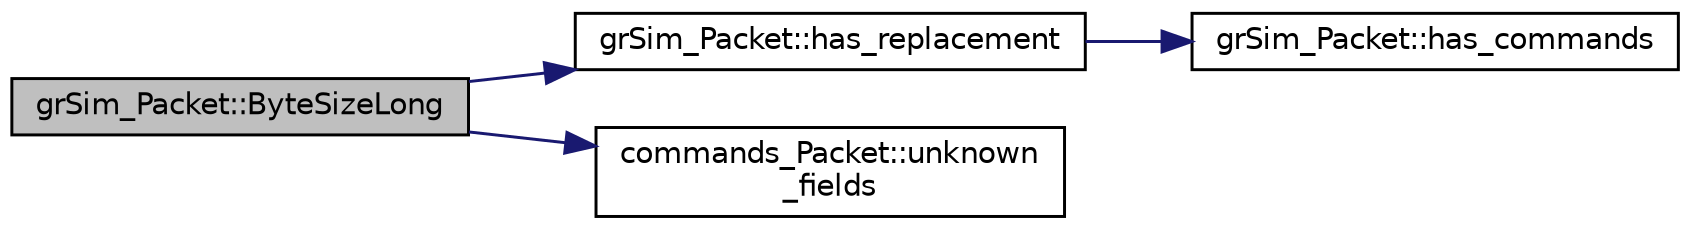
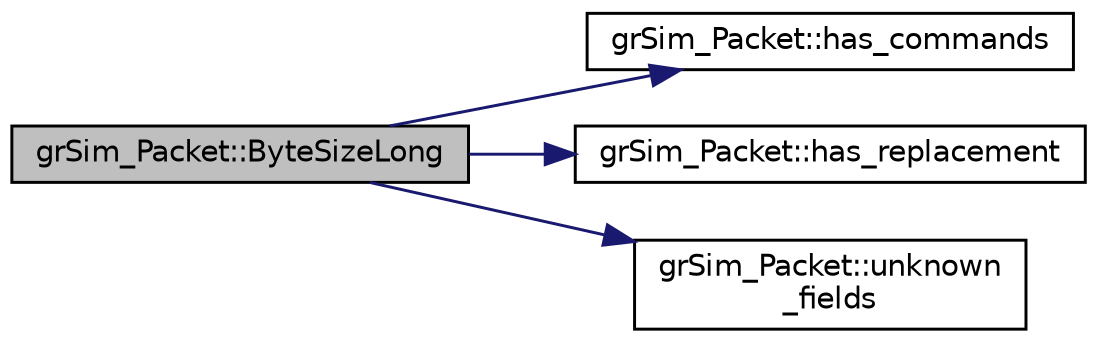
edge "grSim_Packet::has_replacement" -> "grSim_Packet::has_commands": now "grSim_Packet::ByteSizeLong" -> "grSim_Packet::has_commands"
node "commands_Packet::unknown _fields": label "commands_Packet::unknown _fields" -> "grSim_Packet::unknown _fields"
